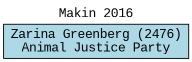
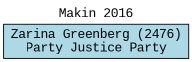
node "Zarina Greenberg (2476) Animal Justice Party": label "Zarina Greenberg (2476) Animal Justice Party" -> "Zarina Greenberg (2476) Party Justice Party"
